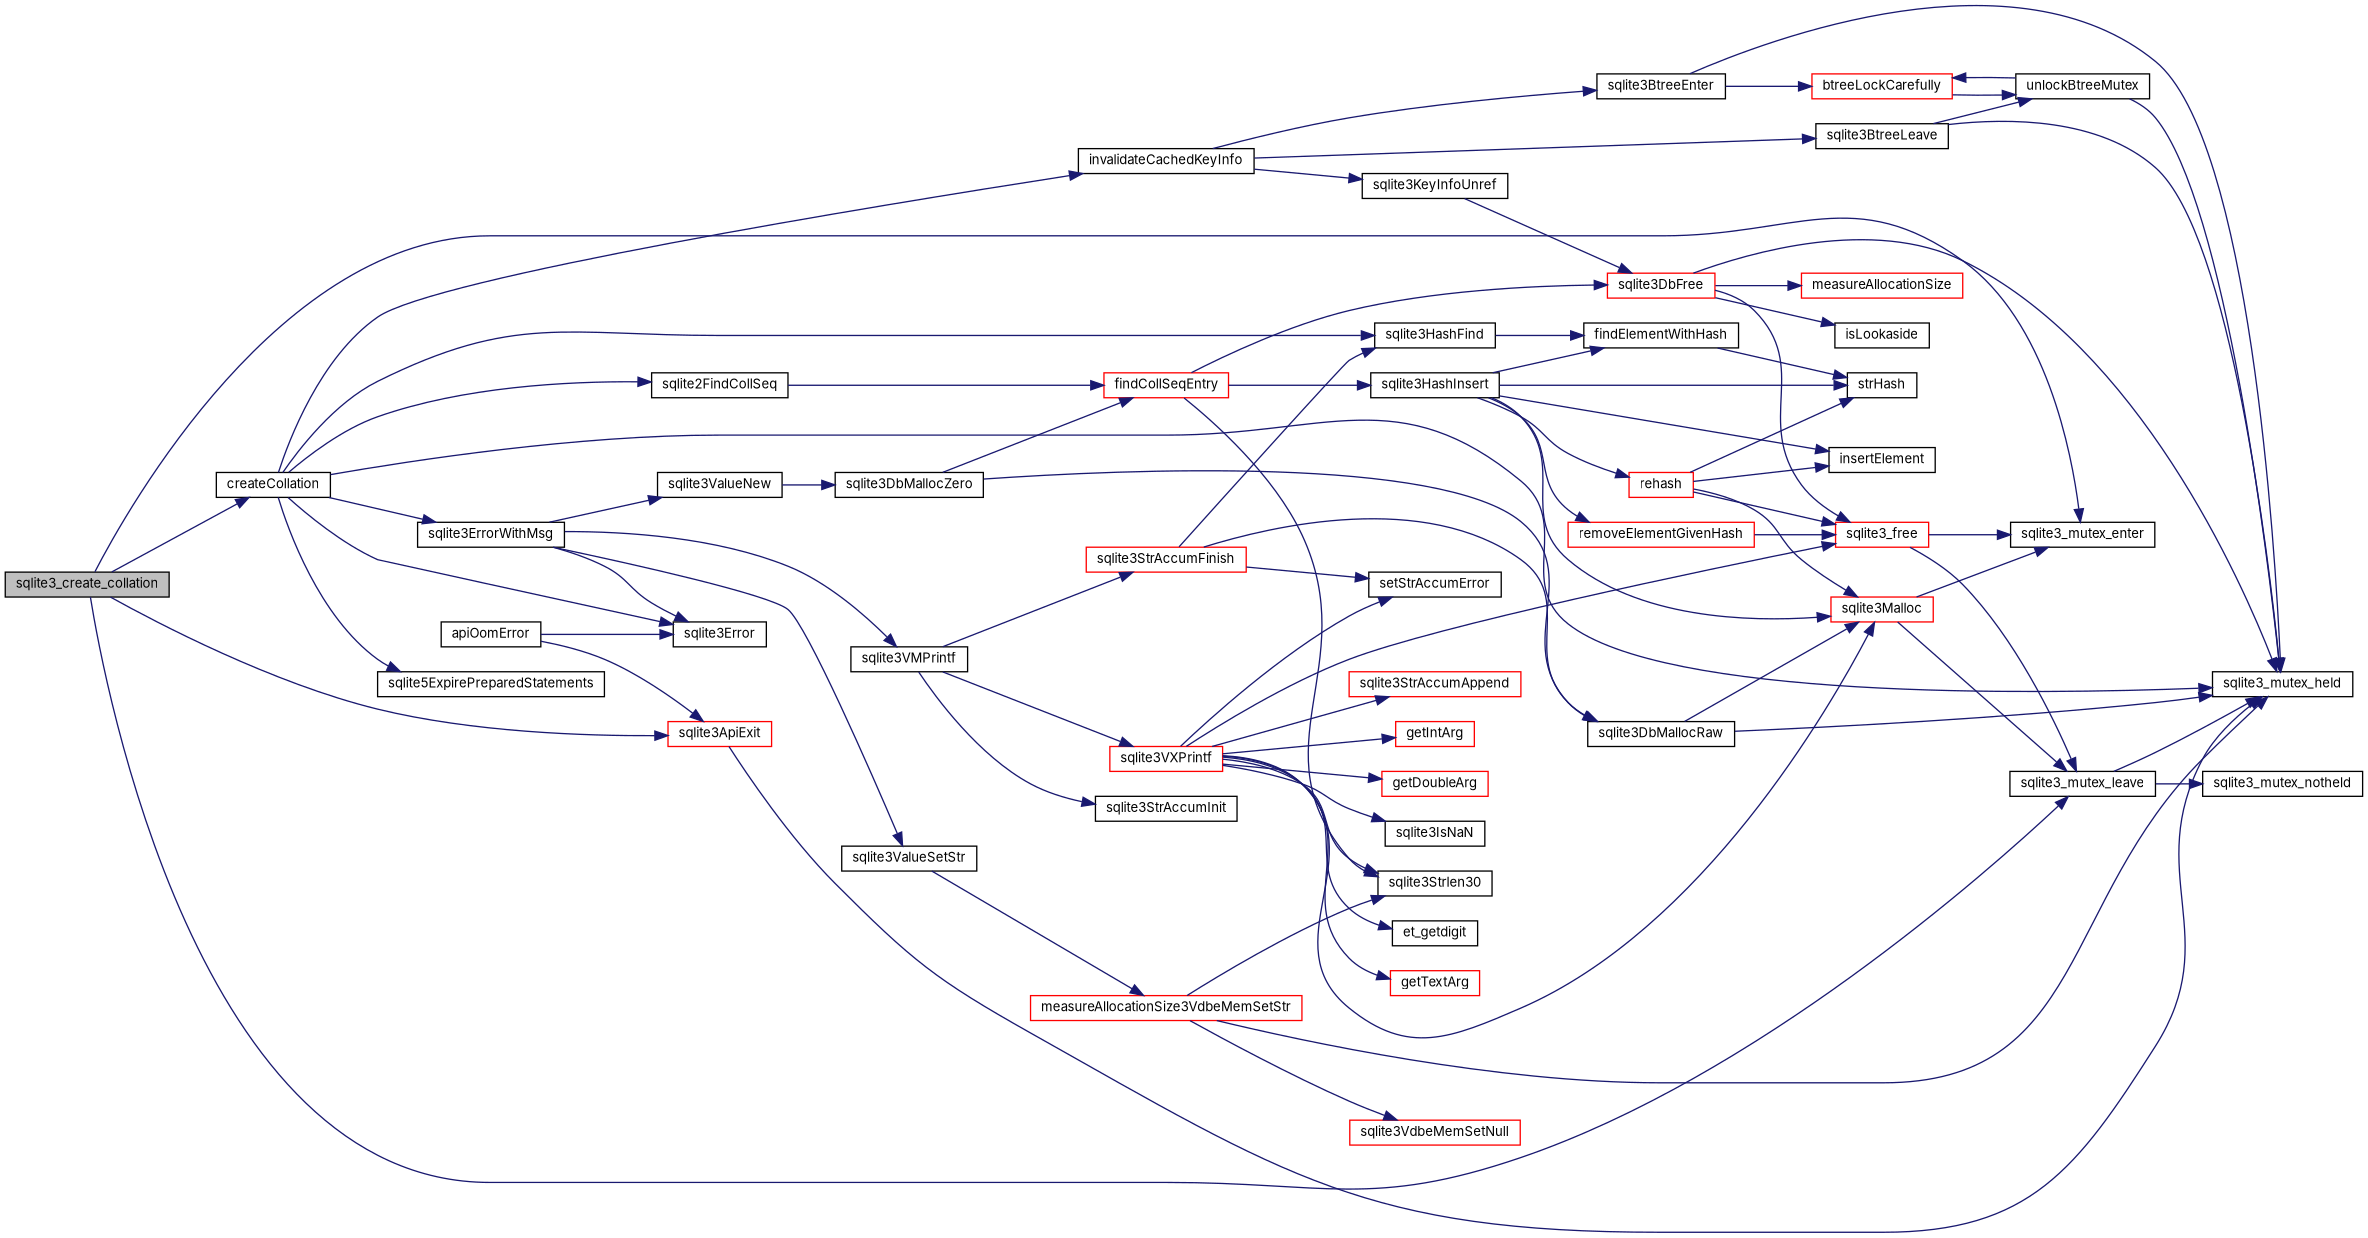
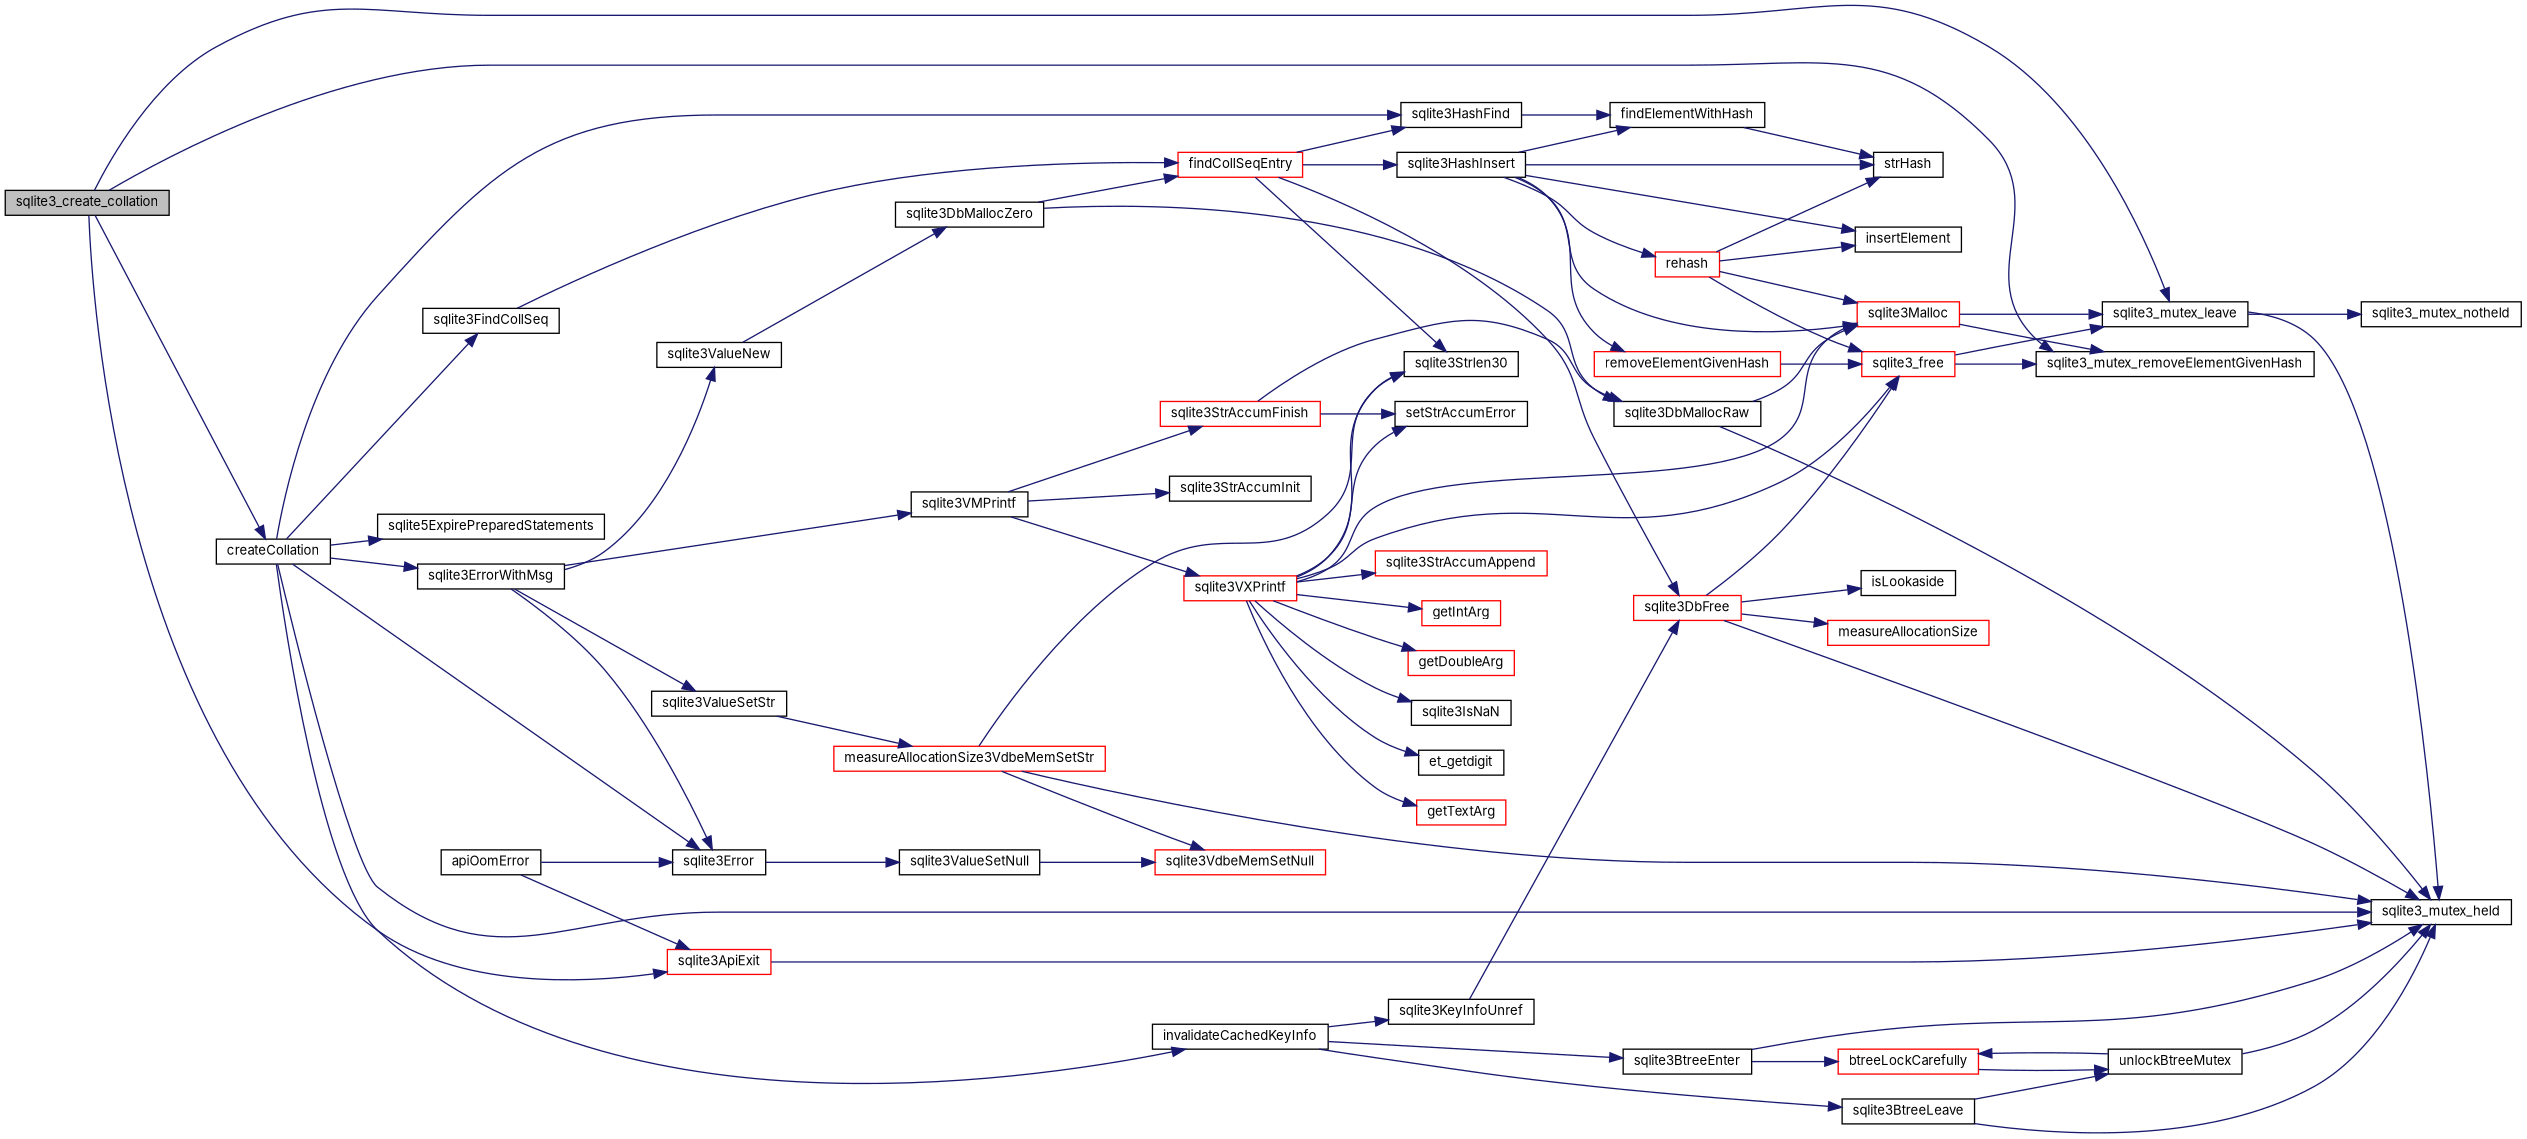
node "sqlite2FindCollSeq": label "sqlite2FindCollSeq" -> "sqlite3FindCollSeq"
edge "sqlite3StrAccumFinish" -> "sqlite3HashFind": now "findCollSeqEntry" -> "sqlite3HashFind"
node "sqlite3_mutex_enter": label "sqlite3_mutex_enter" -> "sqlite3_mutex_removeElementGivenHash"
node "sqlite3ValueSetNull": added
